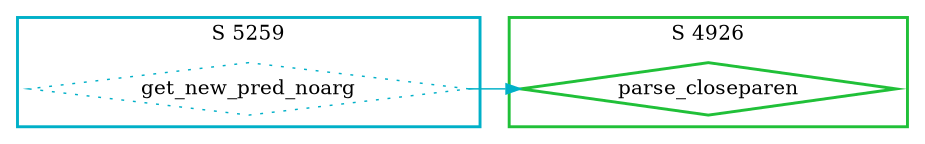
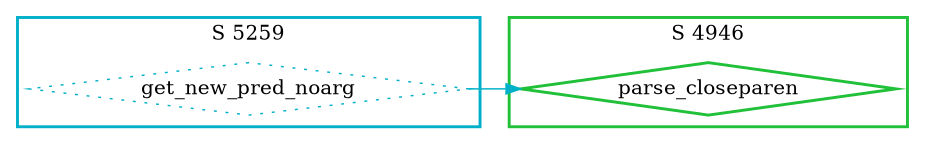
cluster "S 4926": label "S 4926" -> "S 4946"
